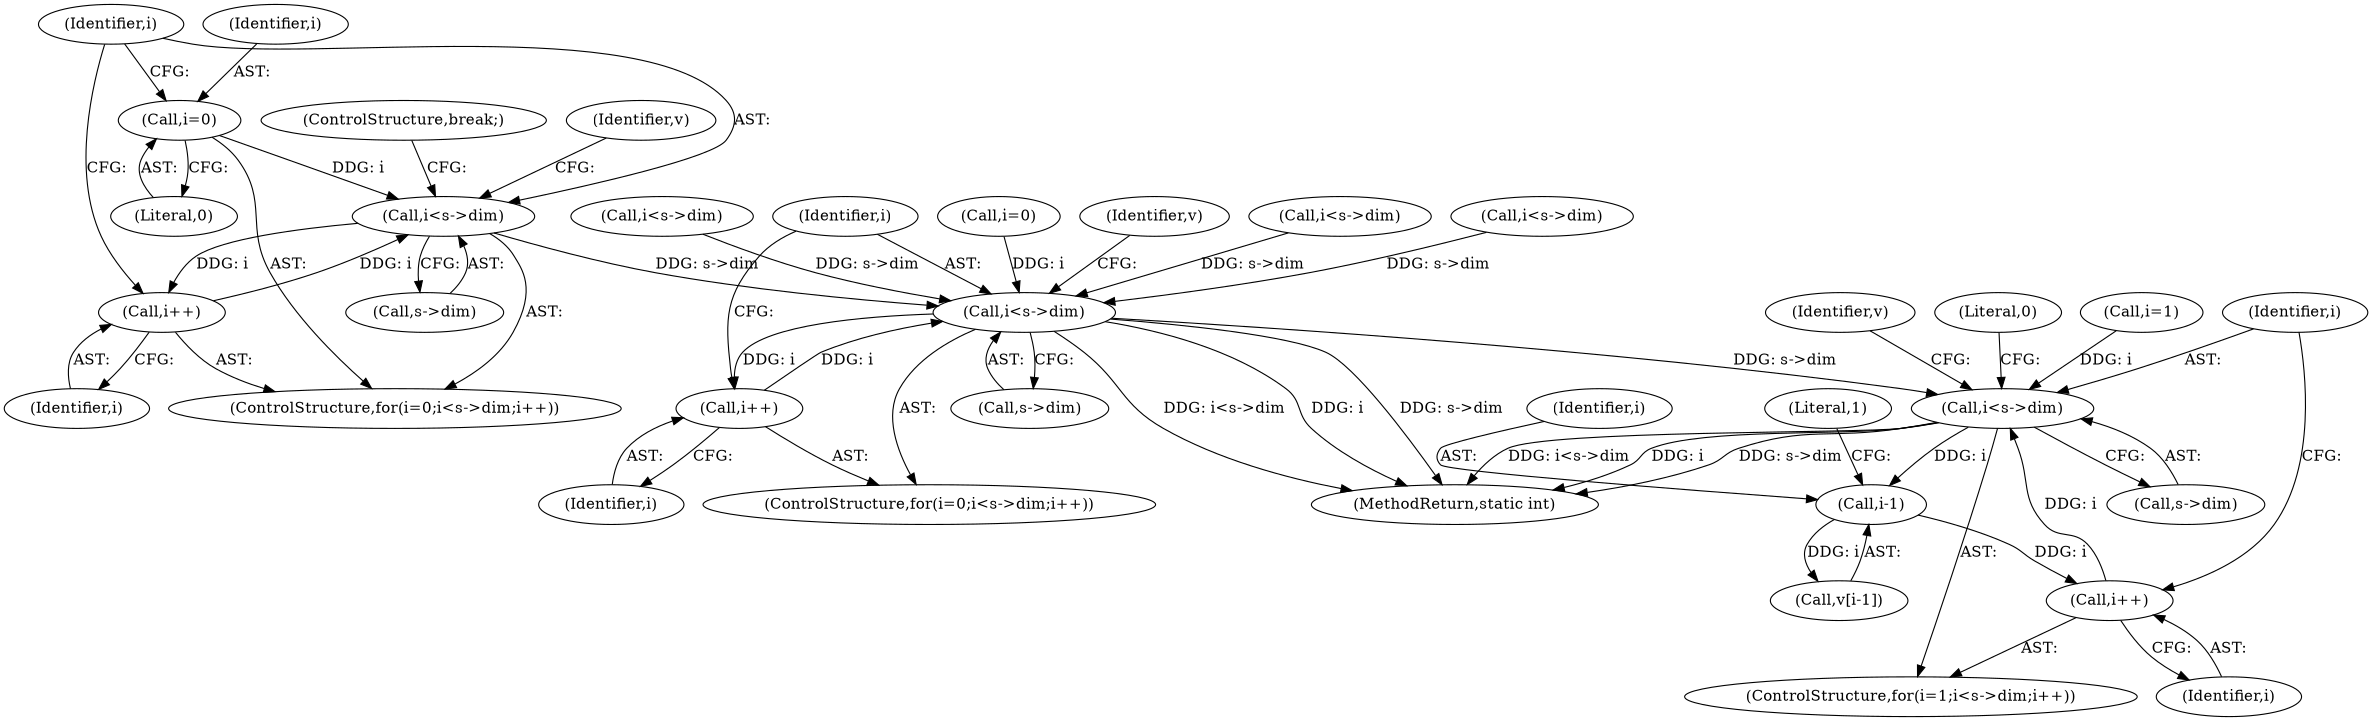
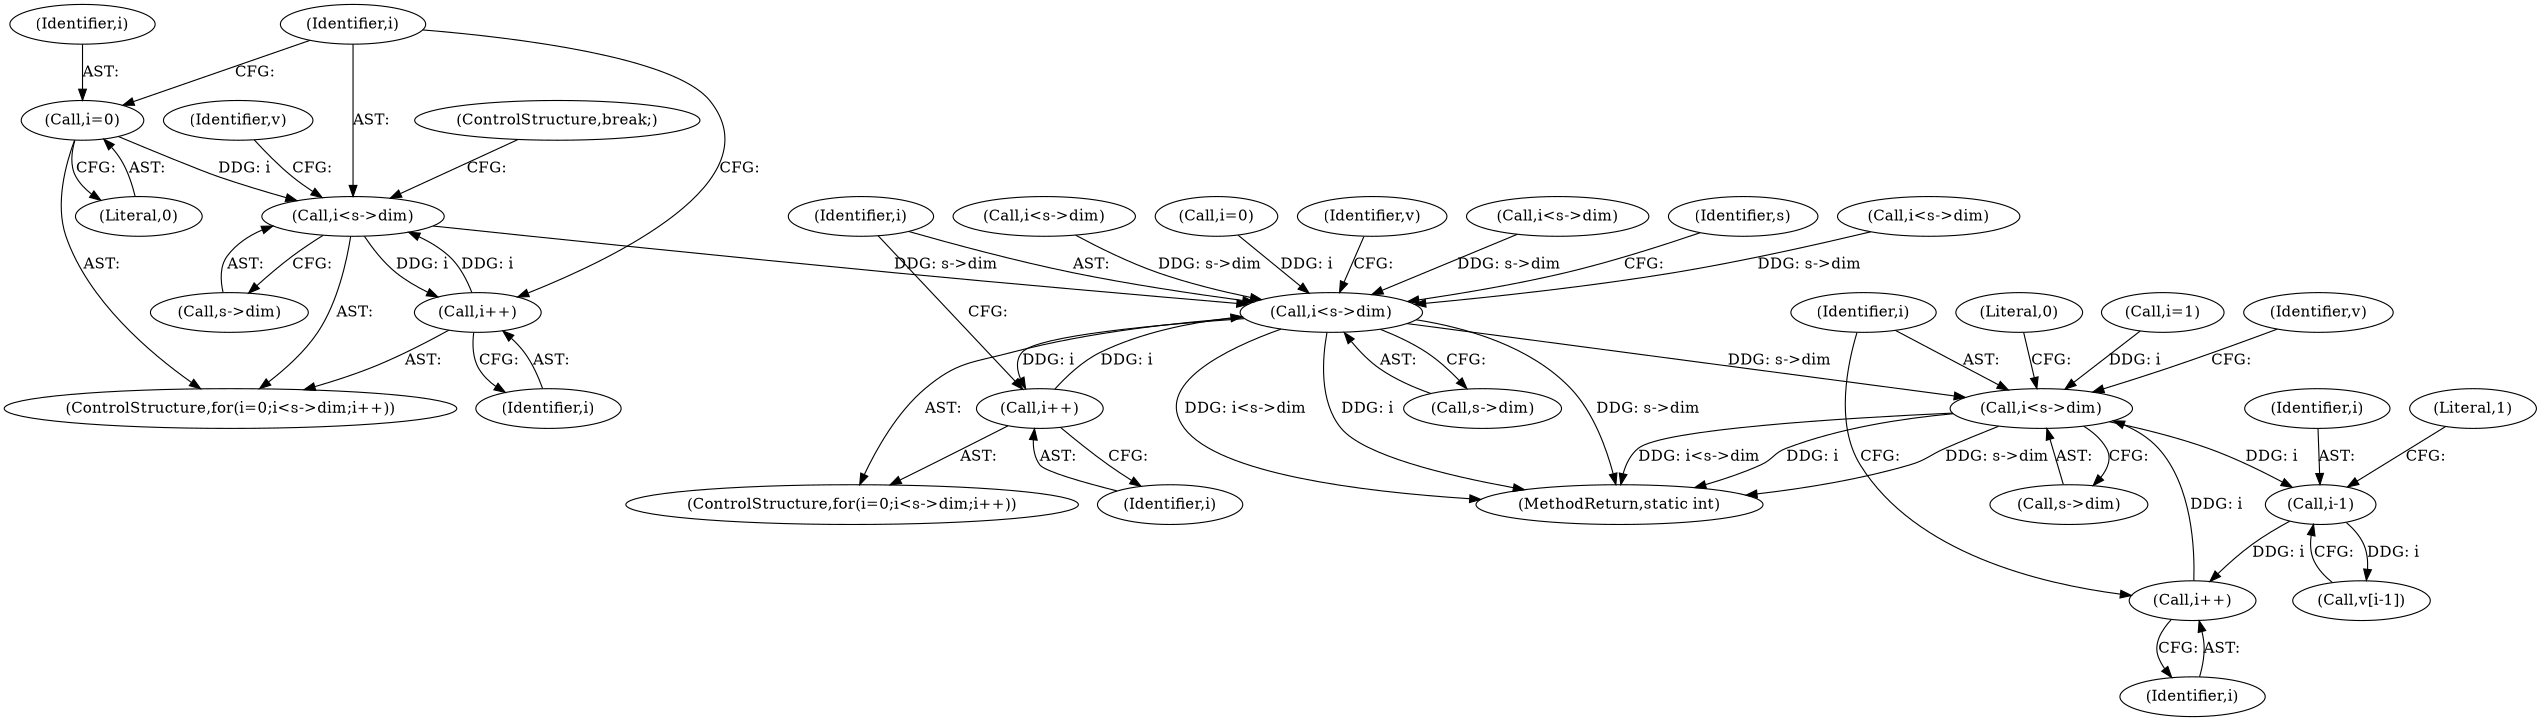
node "(Identifier,s)": added
edge "(Call,v[i-1])" -> "(Call,i-1)": label "AST: " -> "CFG: "
node "(ControlStructure,for(i=1;i<s->dim;i++))": removed
